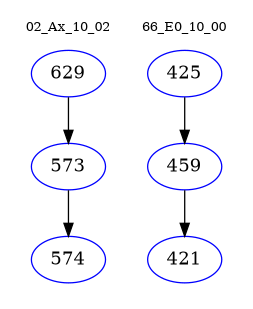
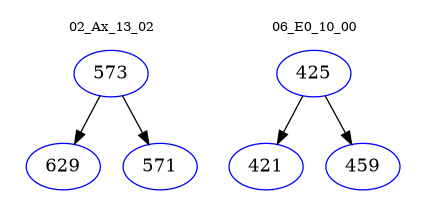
cluster "02_Ax_10_02": label "02_Ax_10_02" -> "02_Ax_13_02"
cluster "66_E0_10_00": label "66_E0_10_00" -> "06_E0_10_00"
edge "629" -> "573": reversed
edge "459" -> "421": now "425" -> "421"
node "574": label "574" -> "571"
